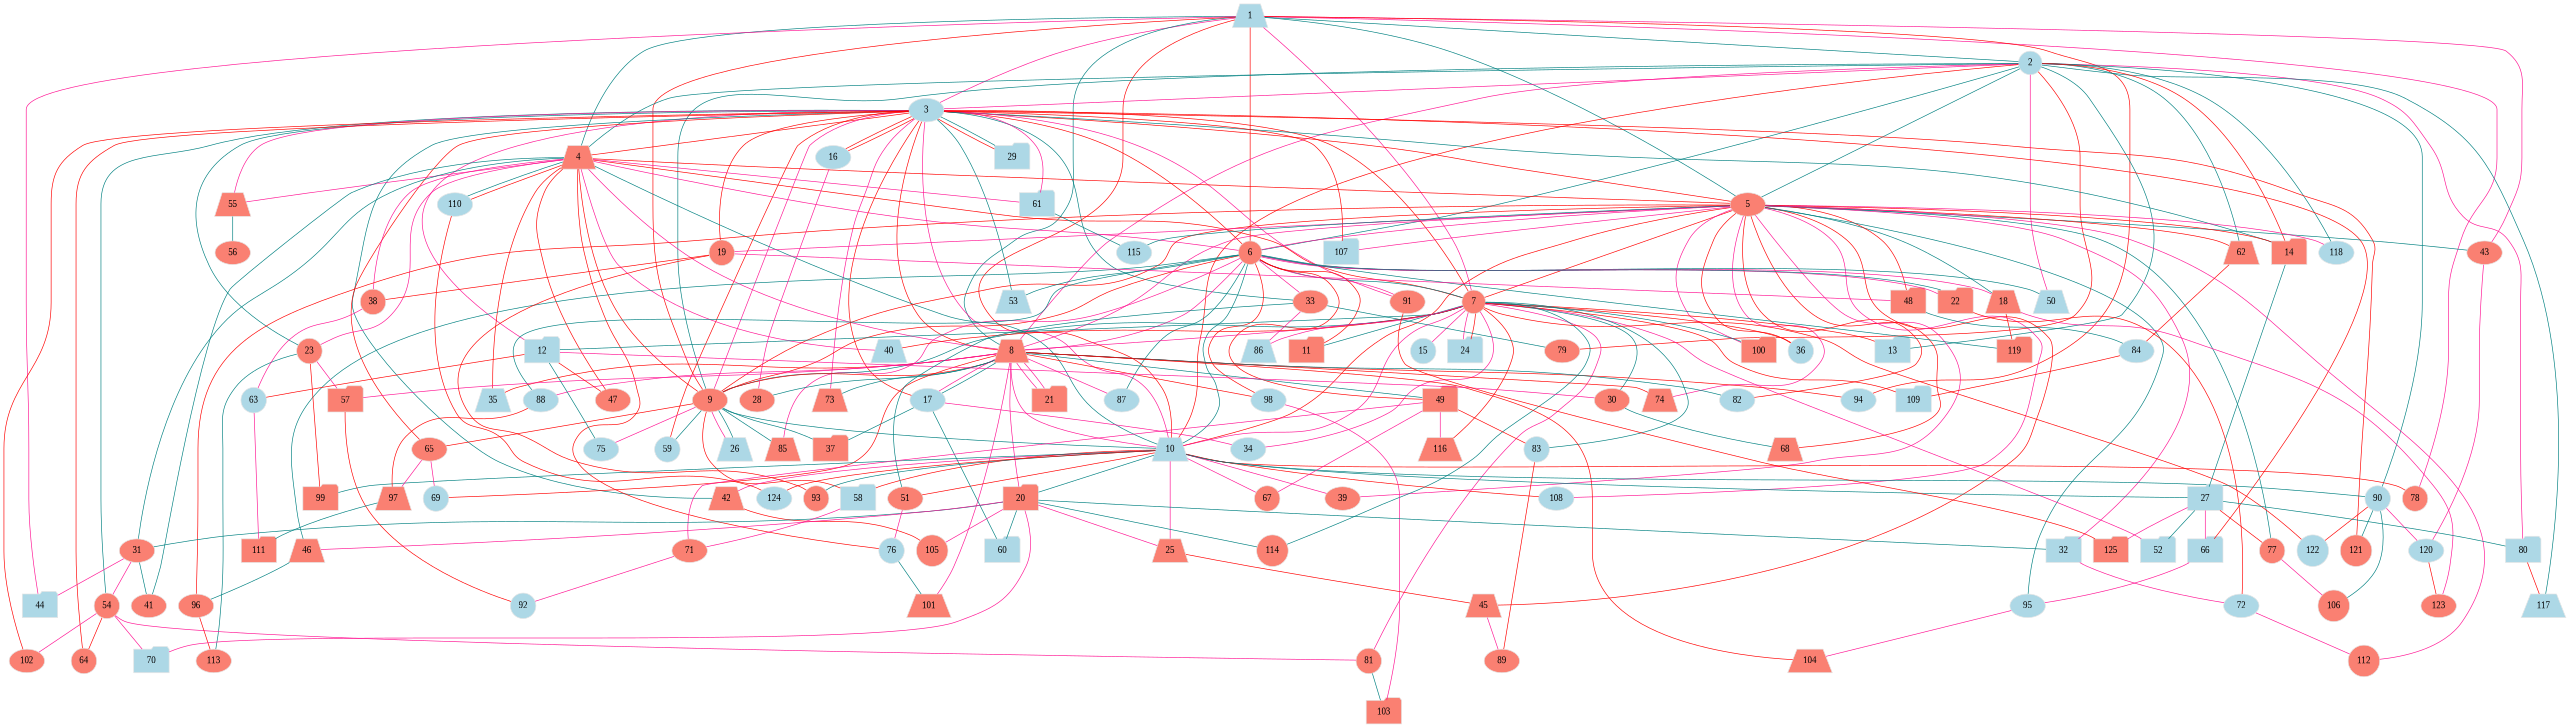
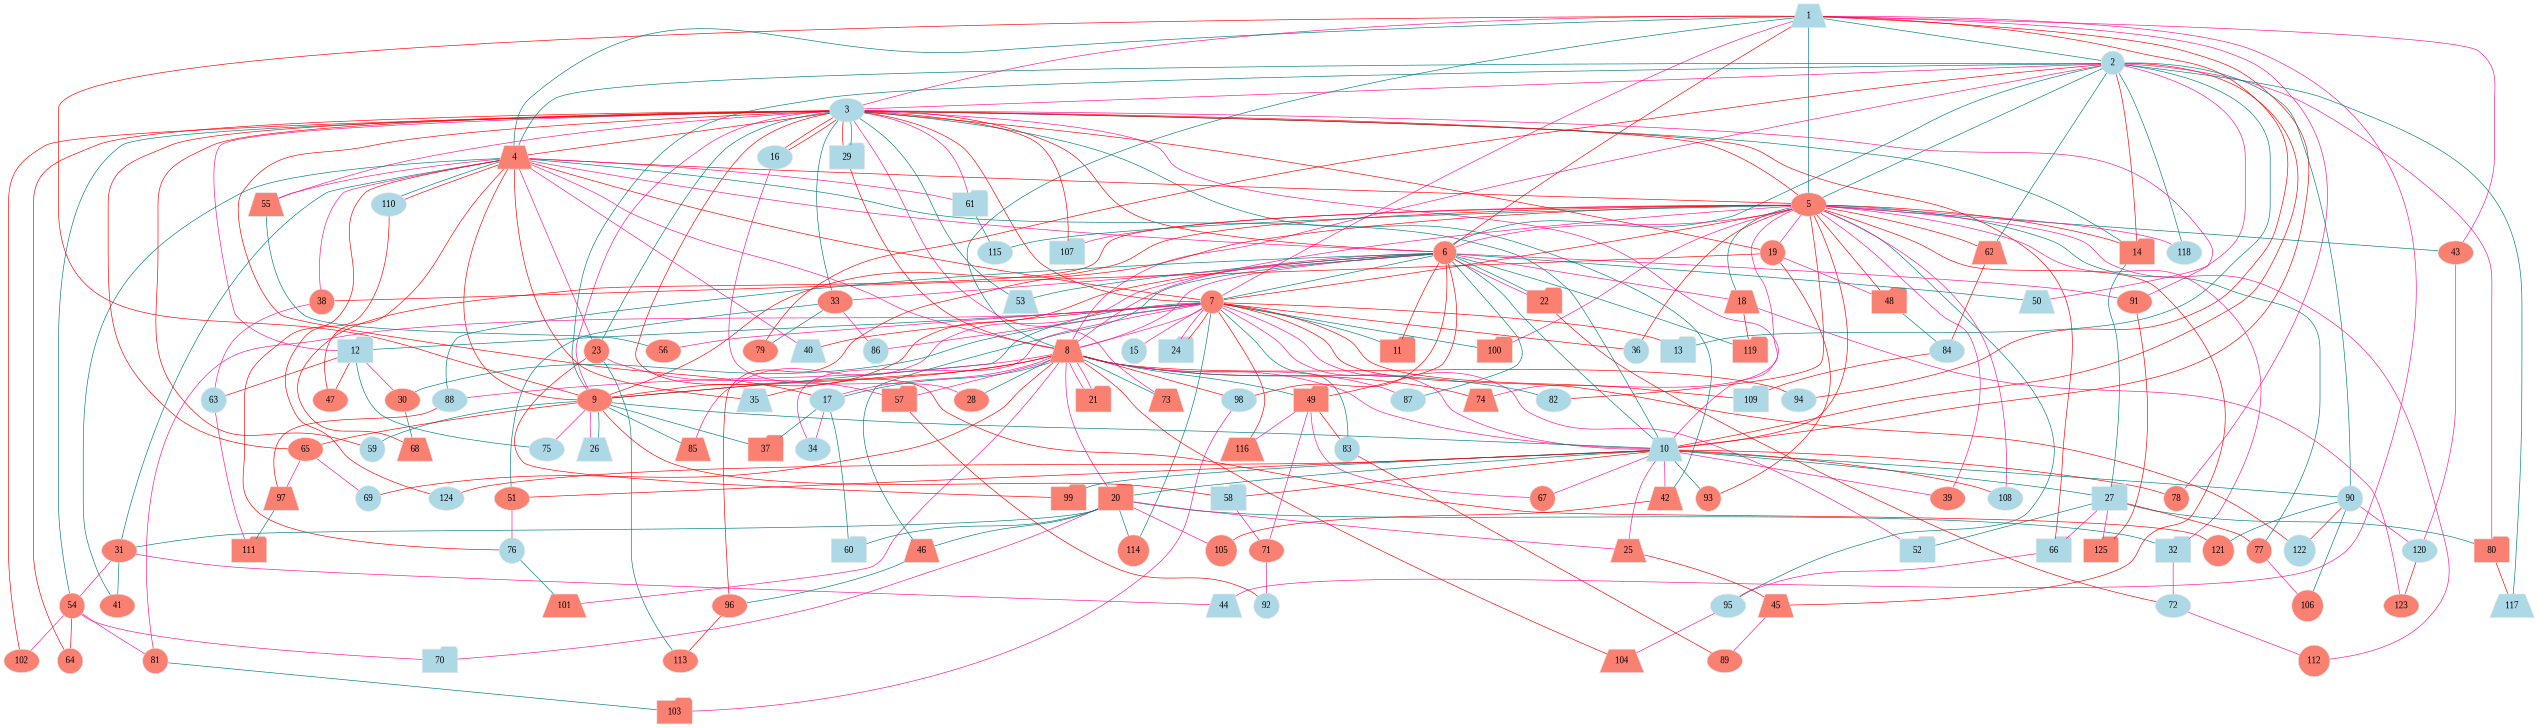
edge "3" -- "8": now "29" -- "8"
edge "7" -- "56": added
node "86": shape trapezium -> circle
edge "20" -- "46": color deeppink -> teal
node "80": fillcolor lightblue -> salmon
node "44": shape folder -> trapezium
